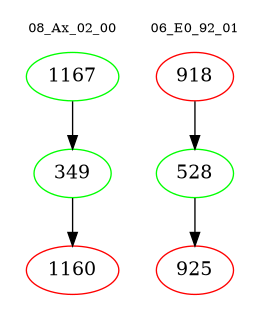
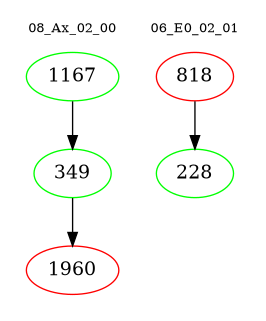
cluster "06_E0_92_01": label "06_E0_92_01" -> "06_E0_02_01"
node "918": label "918" -> "818"
node "528": label "528" -> "228"
node "1160": label "1160" -> "1960"
node "925": removed
